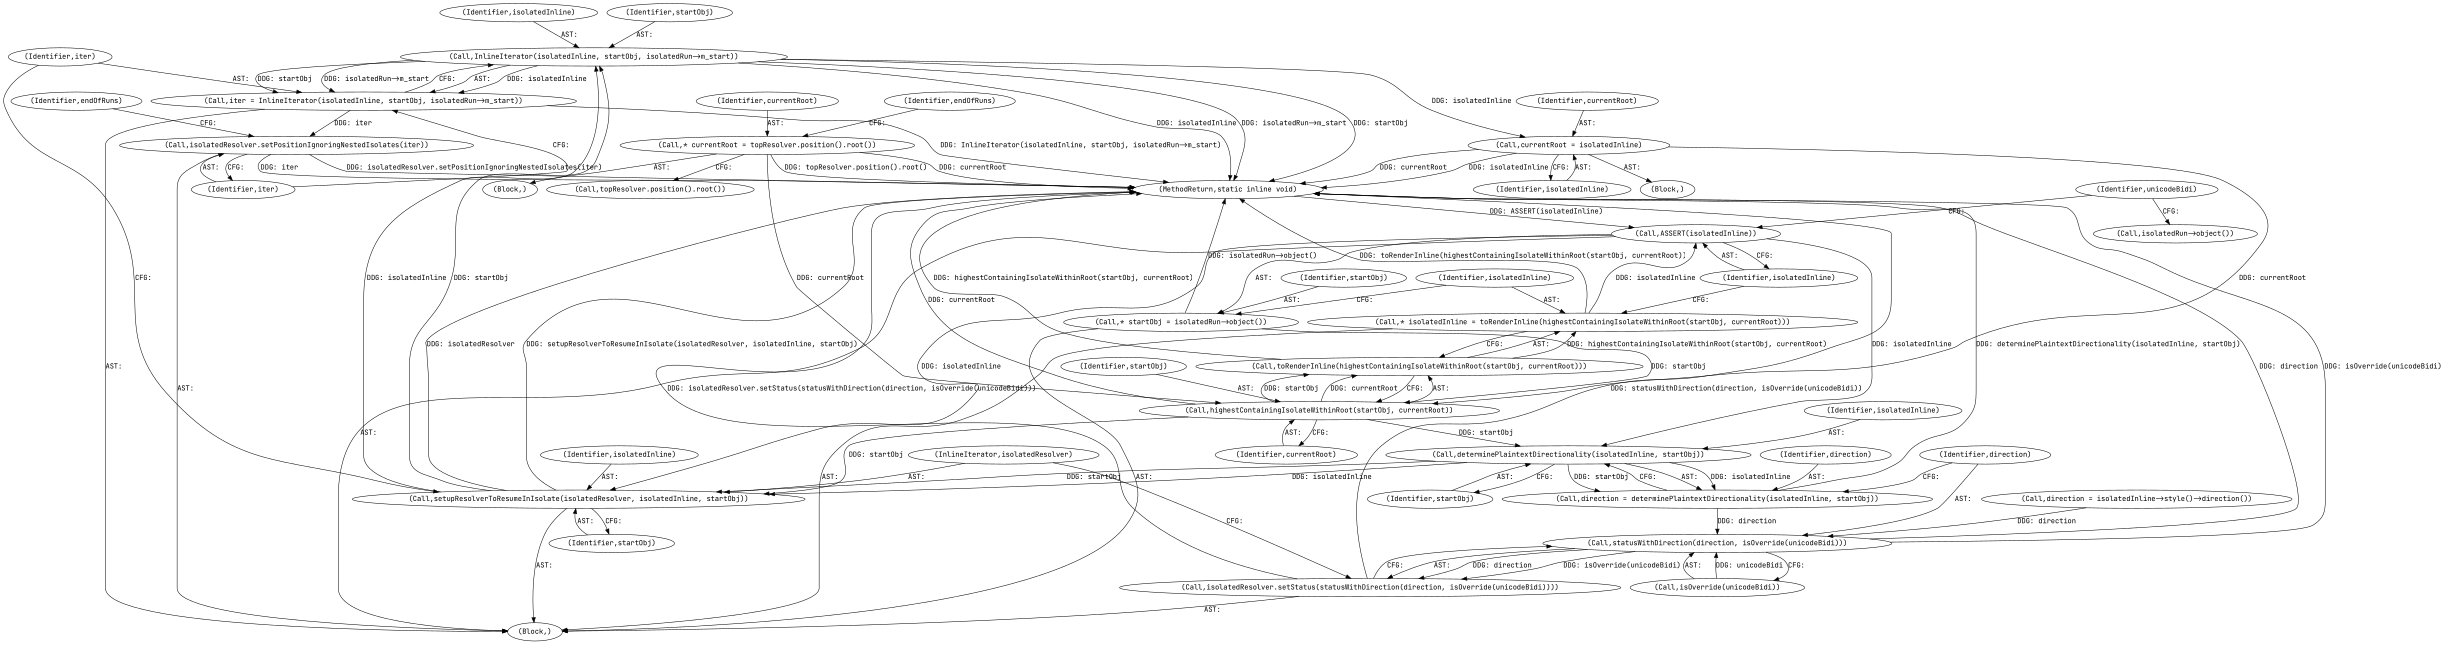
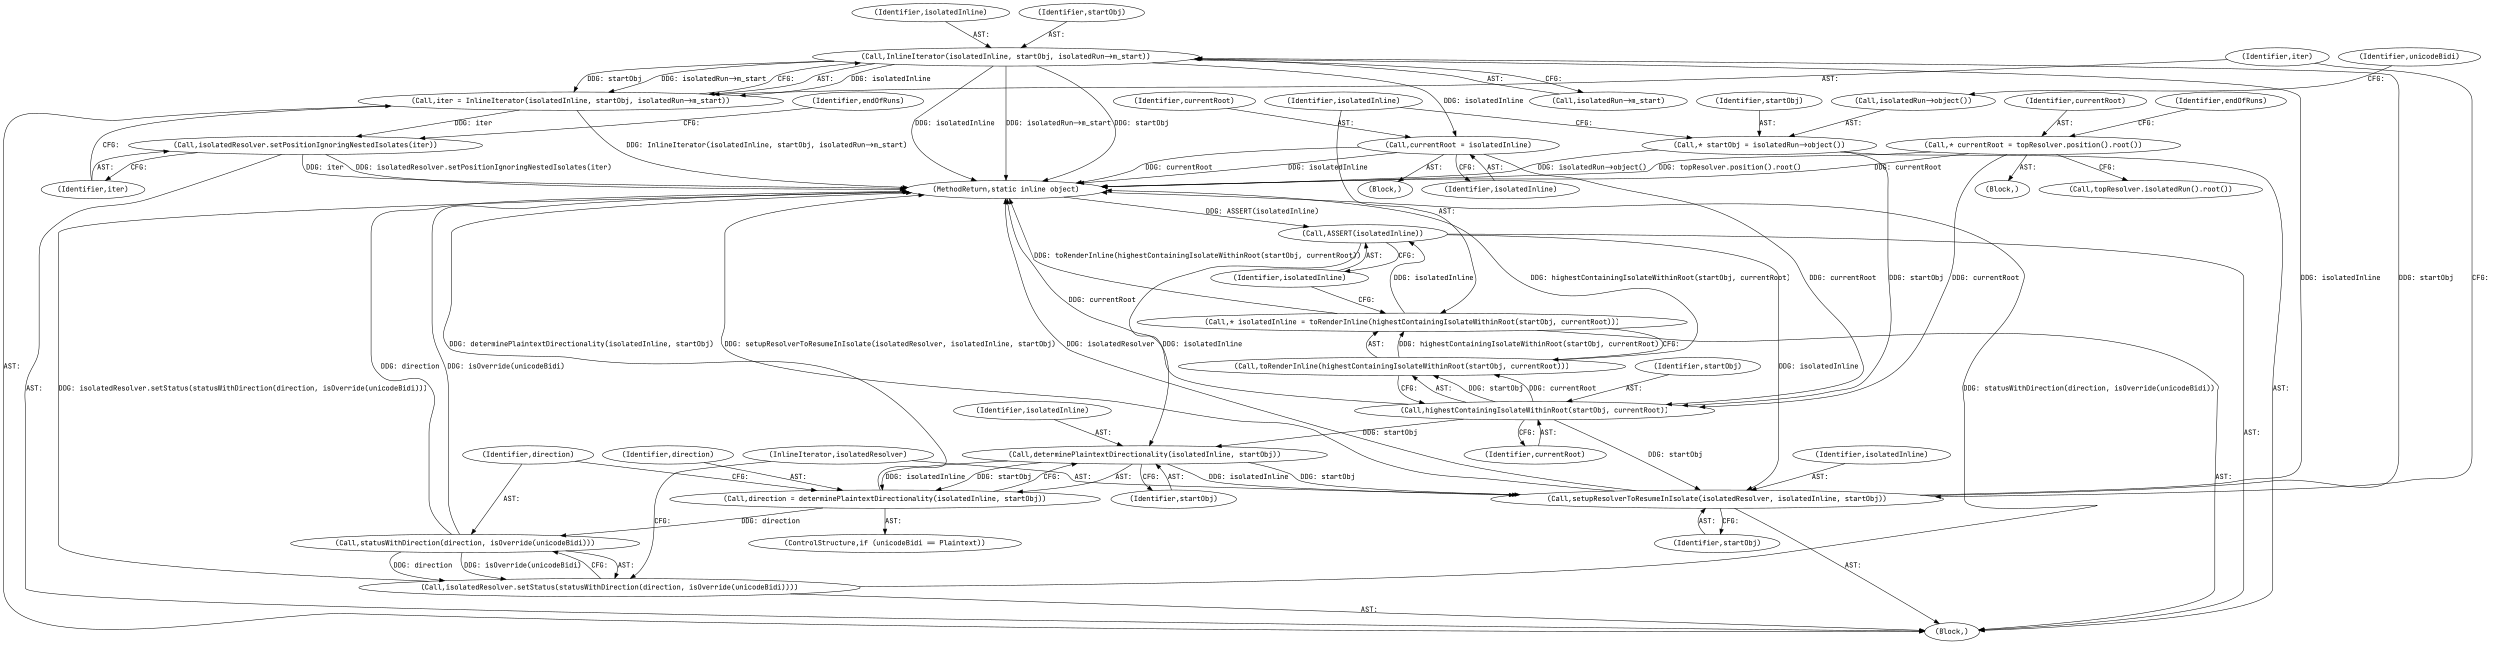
node "(Call,isolatedRun->m_start)": added
node "(Call,topResolver.position().root())": label "(Call,topResolver.position().root())" -> "(Call,topResolver.isolatedRun().root())"
node "(MethodReturn,static inline void)": label "(MethodReturn,static inline void)" -> "(MethodReturn,static inline object)"
edge "(Identifier,unicodeBidi)" -> "(Call,ASSERT(isolatedInline))": removed, label "CFG:"
edge "(Call,ASSERT(isolatedInline))" -> "(Call,* startObj = isolatedRun->object())": now "(Call,isolatedRun->object())" -> "(Call,* startObj = isolatedRun->object())"
node "(Call,direction = isolatedInline->style()->direction())": removed
node "(ControlStructure,if (unicodeBidi == Plaintext))": added
node "(Call,isOverride(unicodeBidi))": removed
